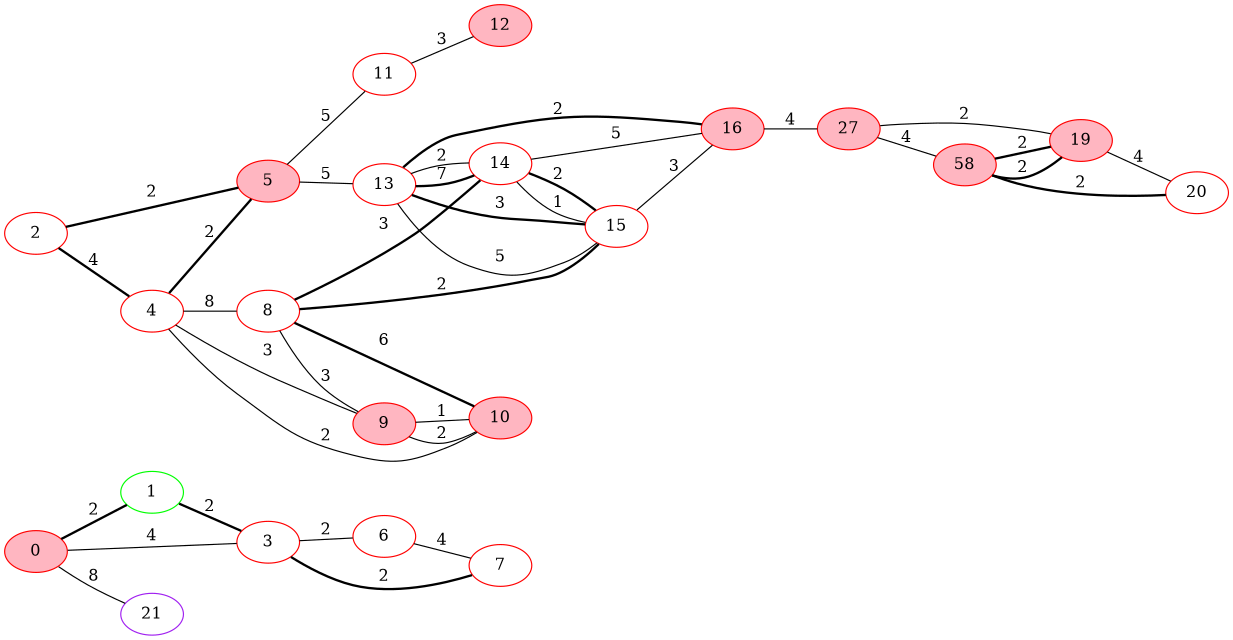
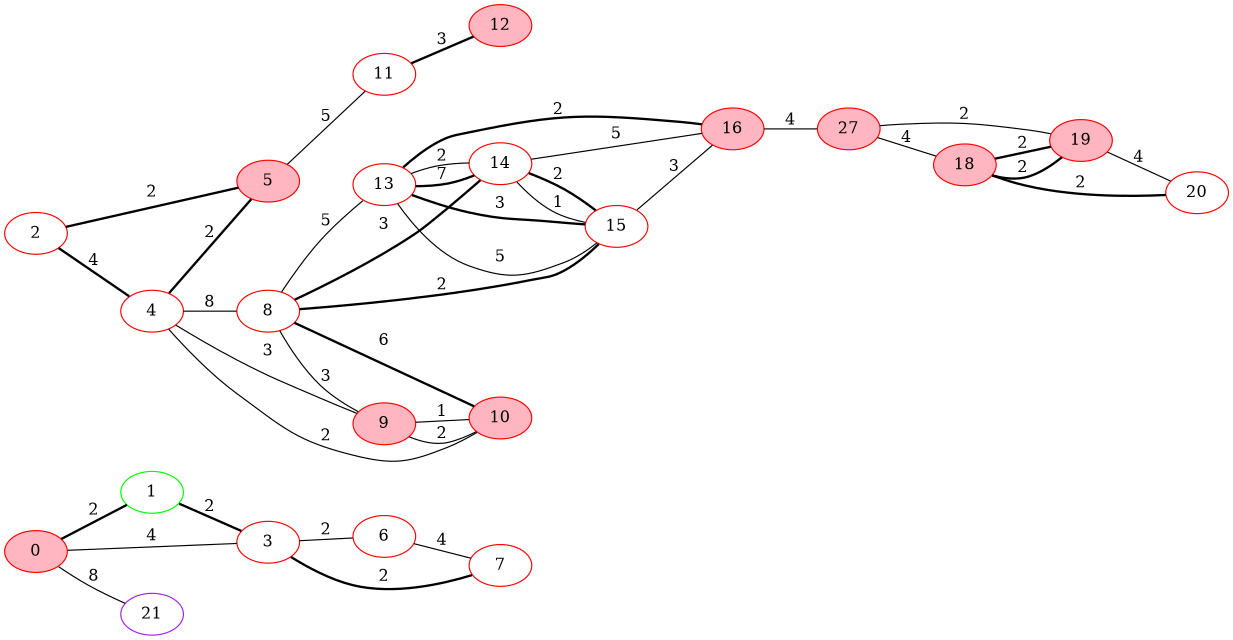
edge "12" -- "11": style solid -> bold
node "58": label "58" -> "18"
edge "5" -- "13": now "8" -- "13"
